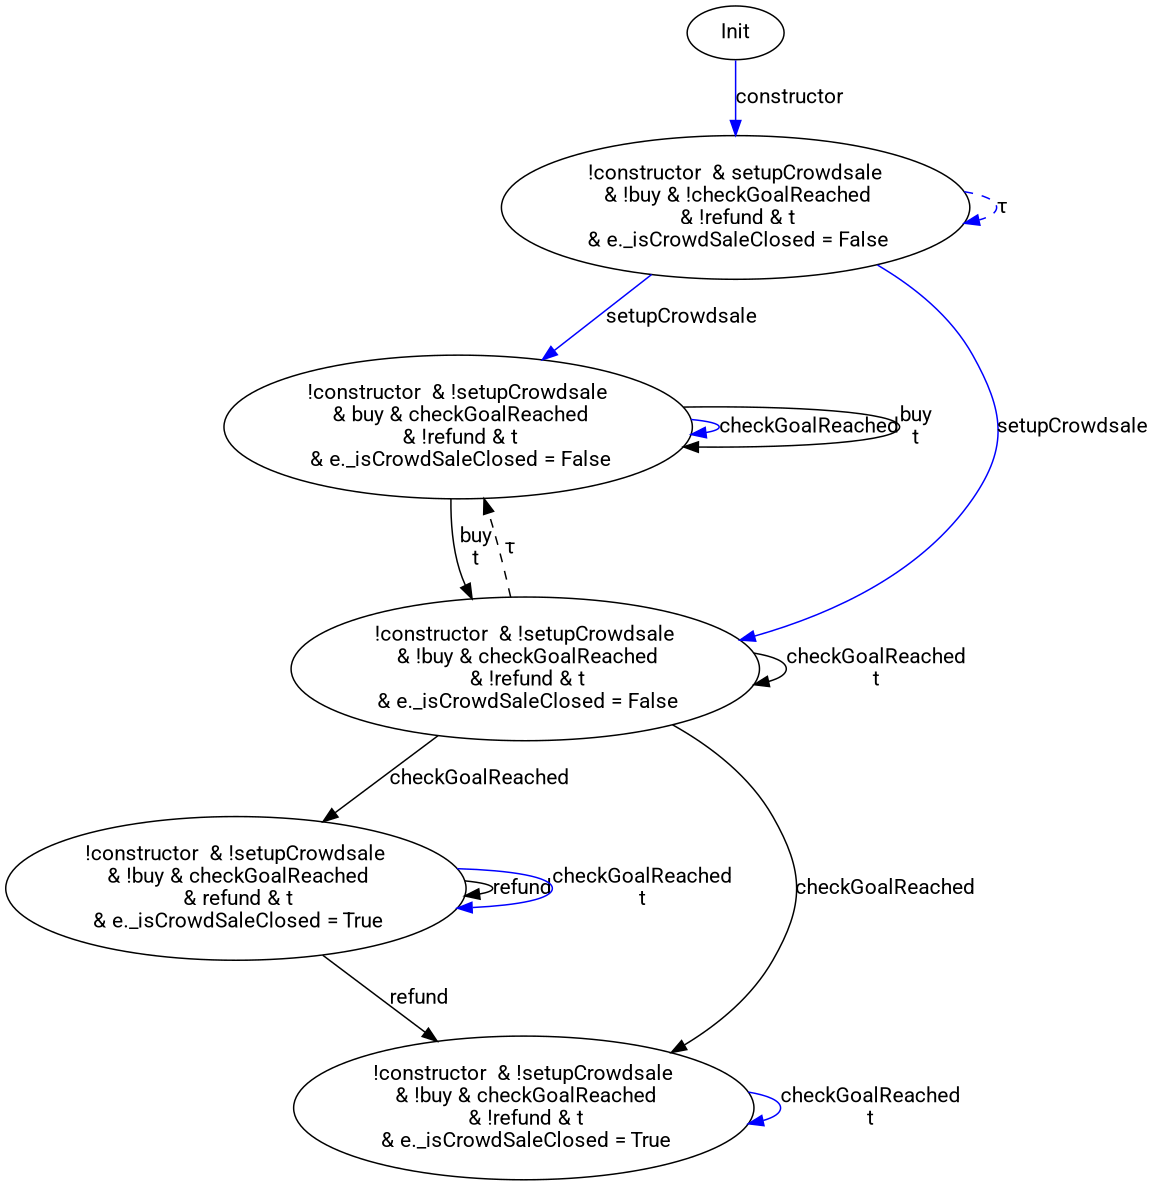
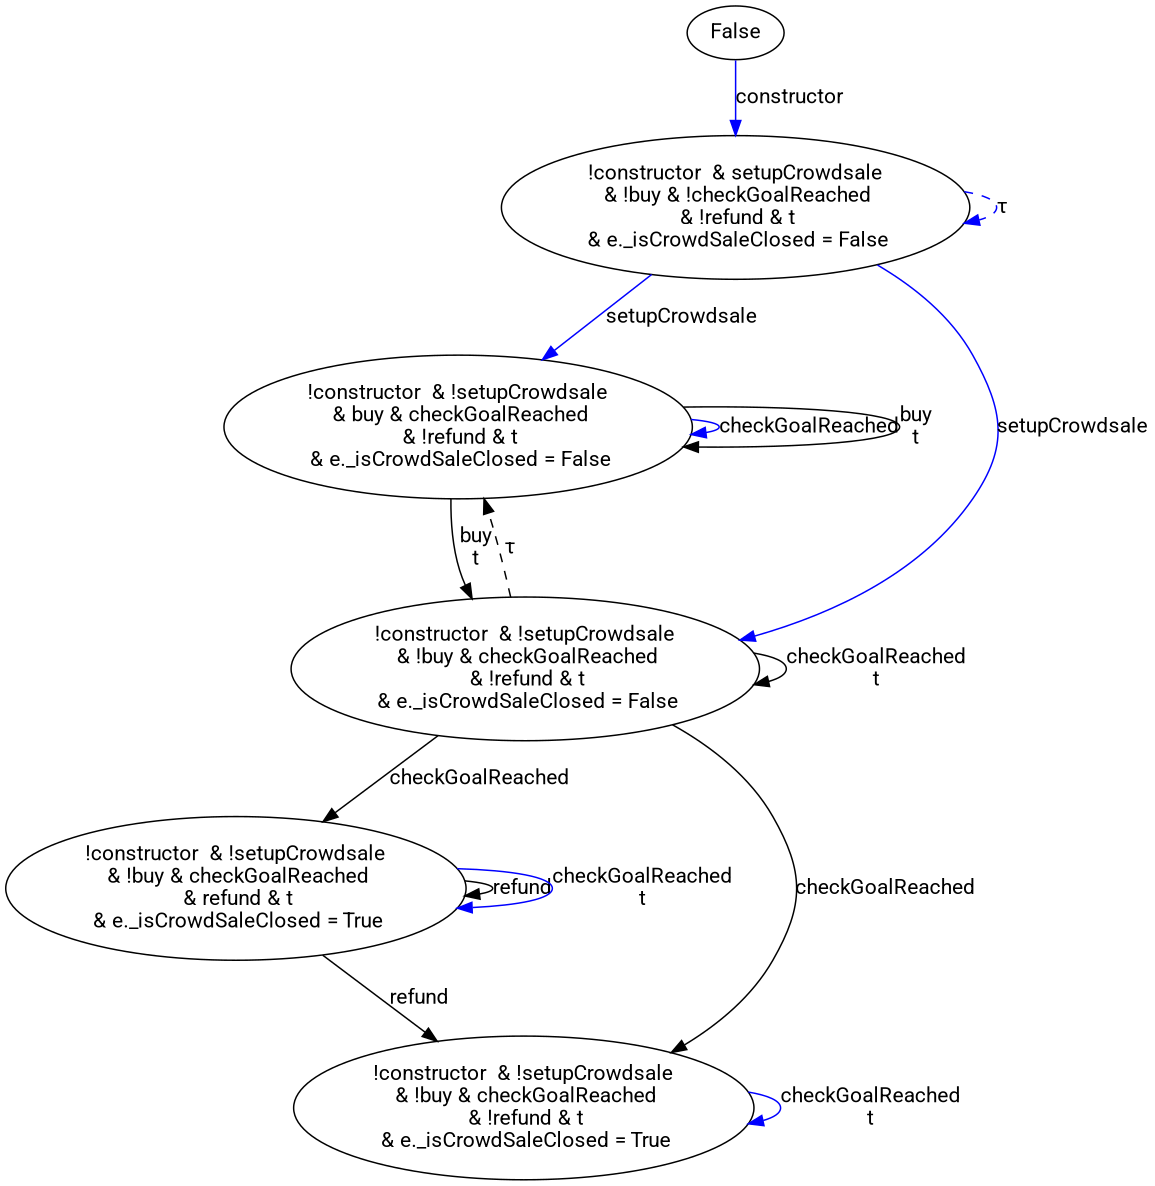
node "Init": label "Init" -> "False"
